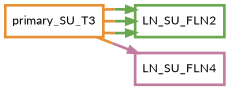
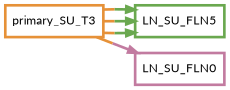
node "LN_SU_FLN2": label "LN_SU_FLN2" -> "LN_SU_FLN5"
node "LN_SU_FLN4": label "LN_SU_FLN4" -> "LN_SU_FLN0"
